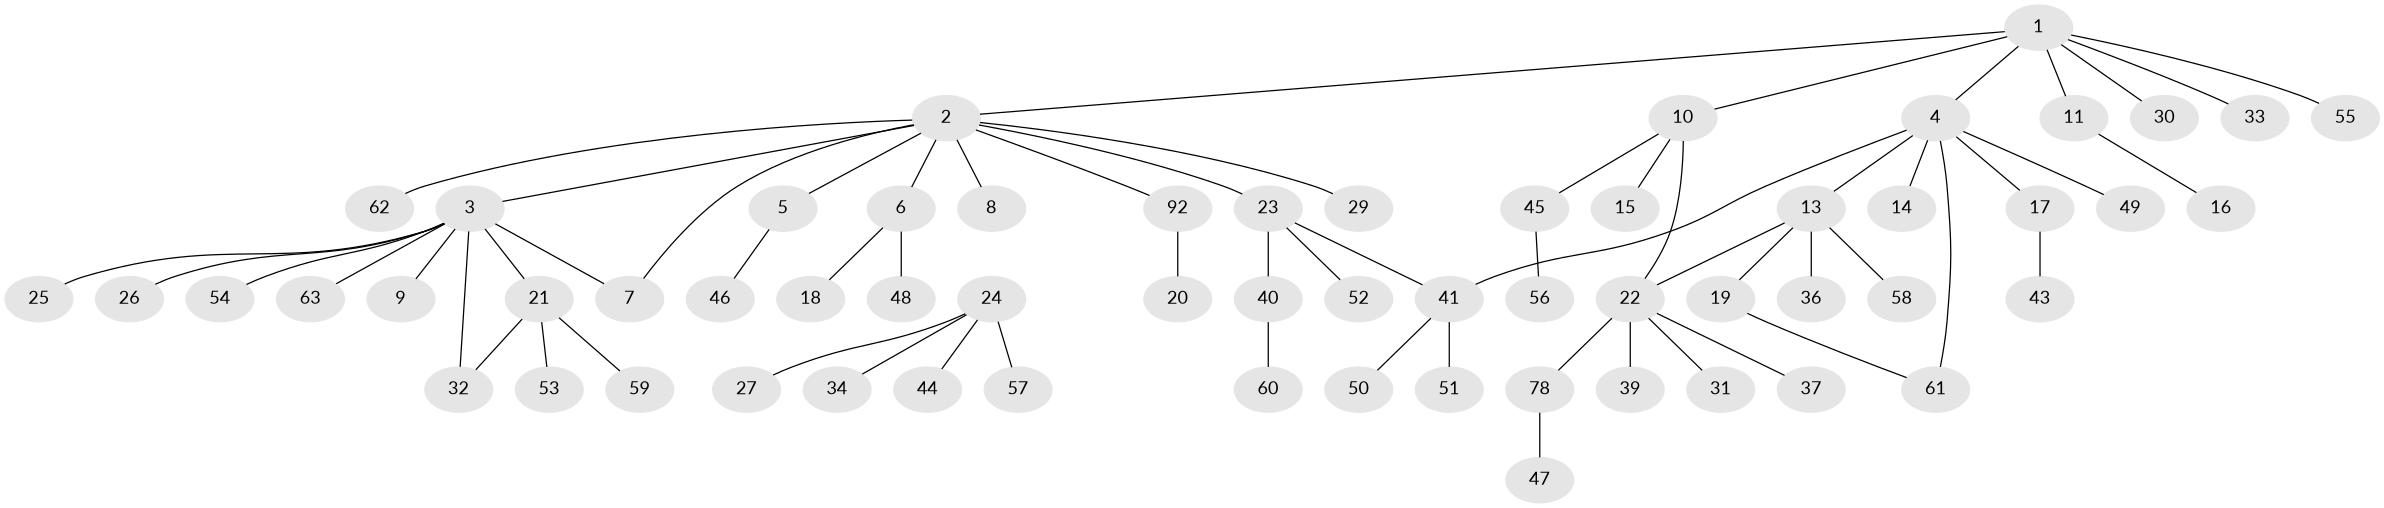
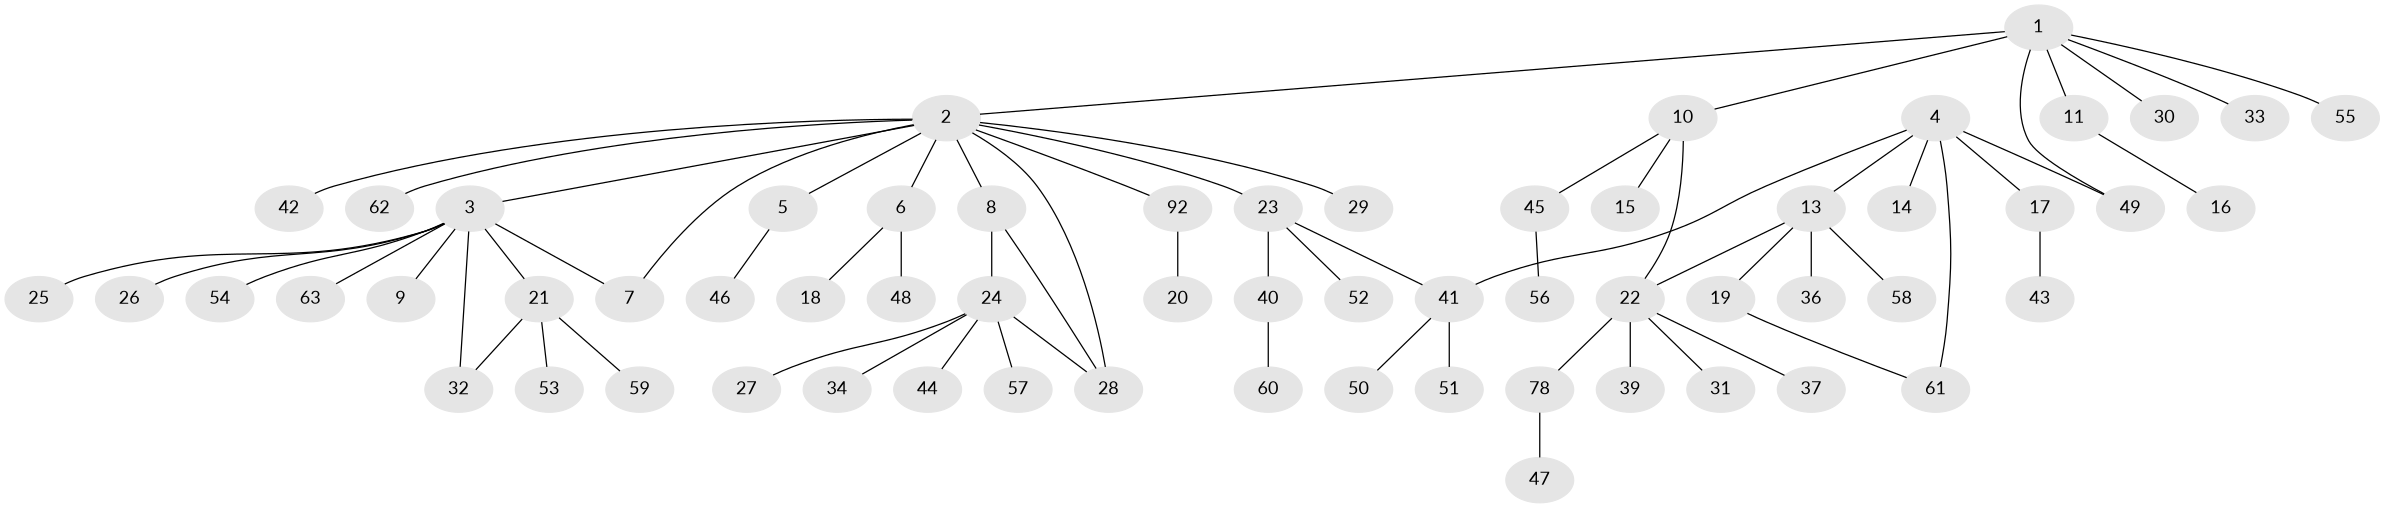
edge "1" -- "4": now "1" -- "49"
node "42": added
edge "8" -- "24": added
node "28": added
